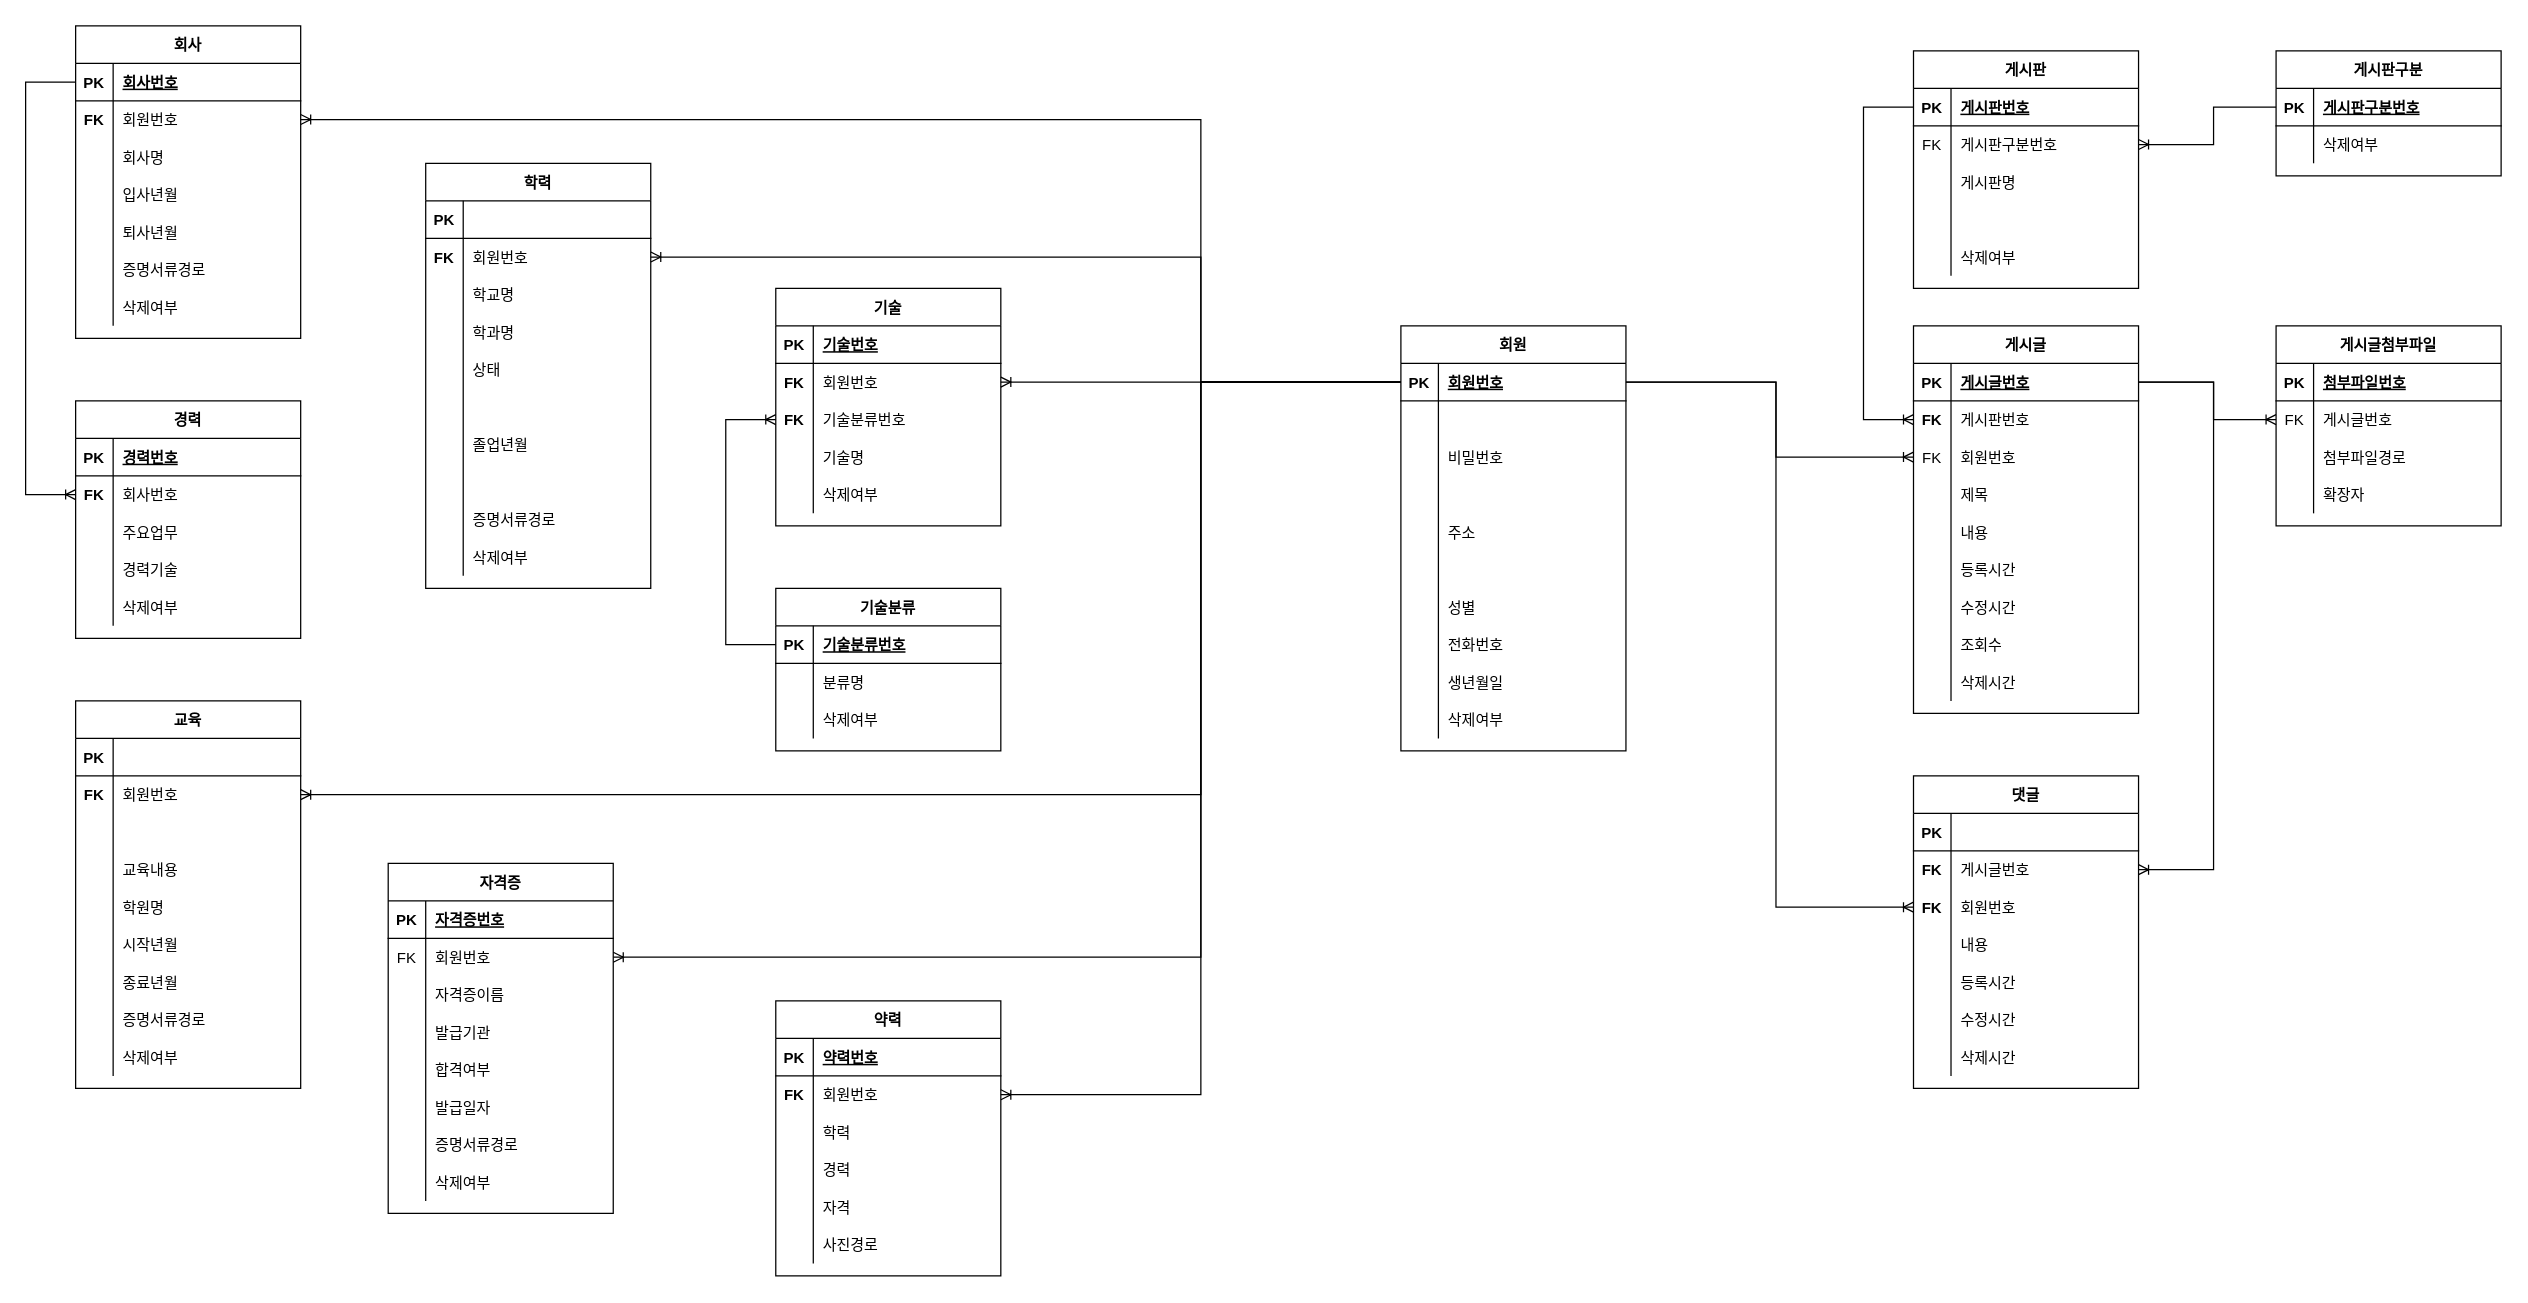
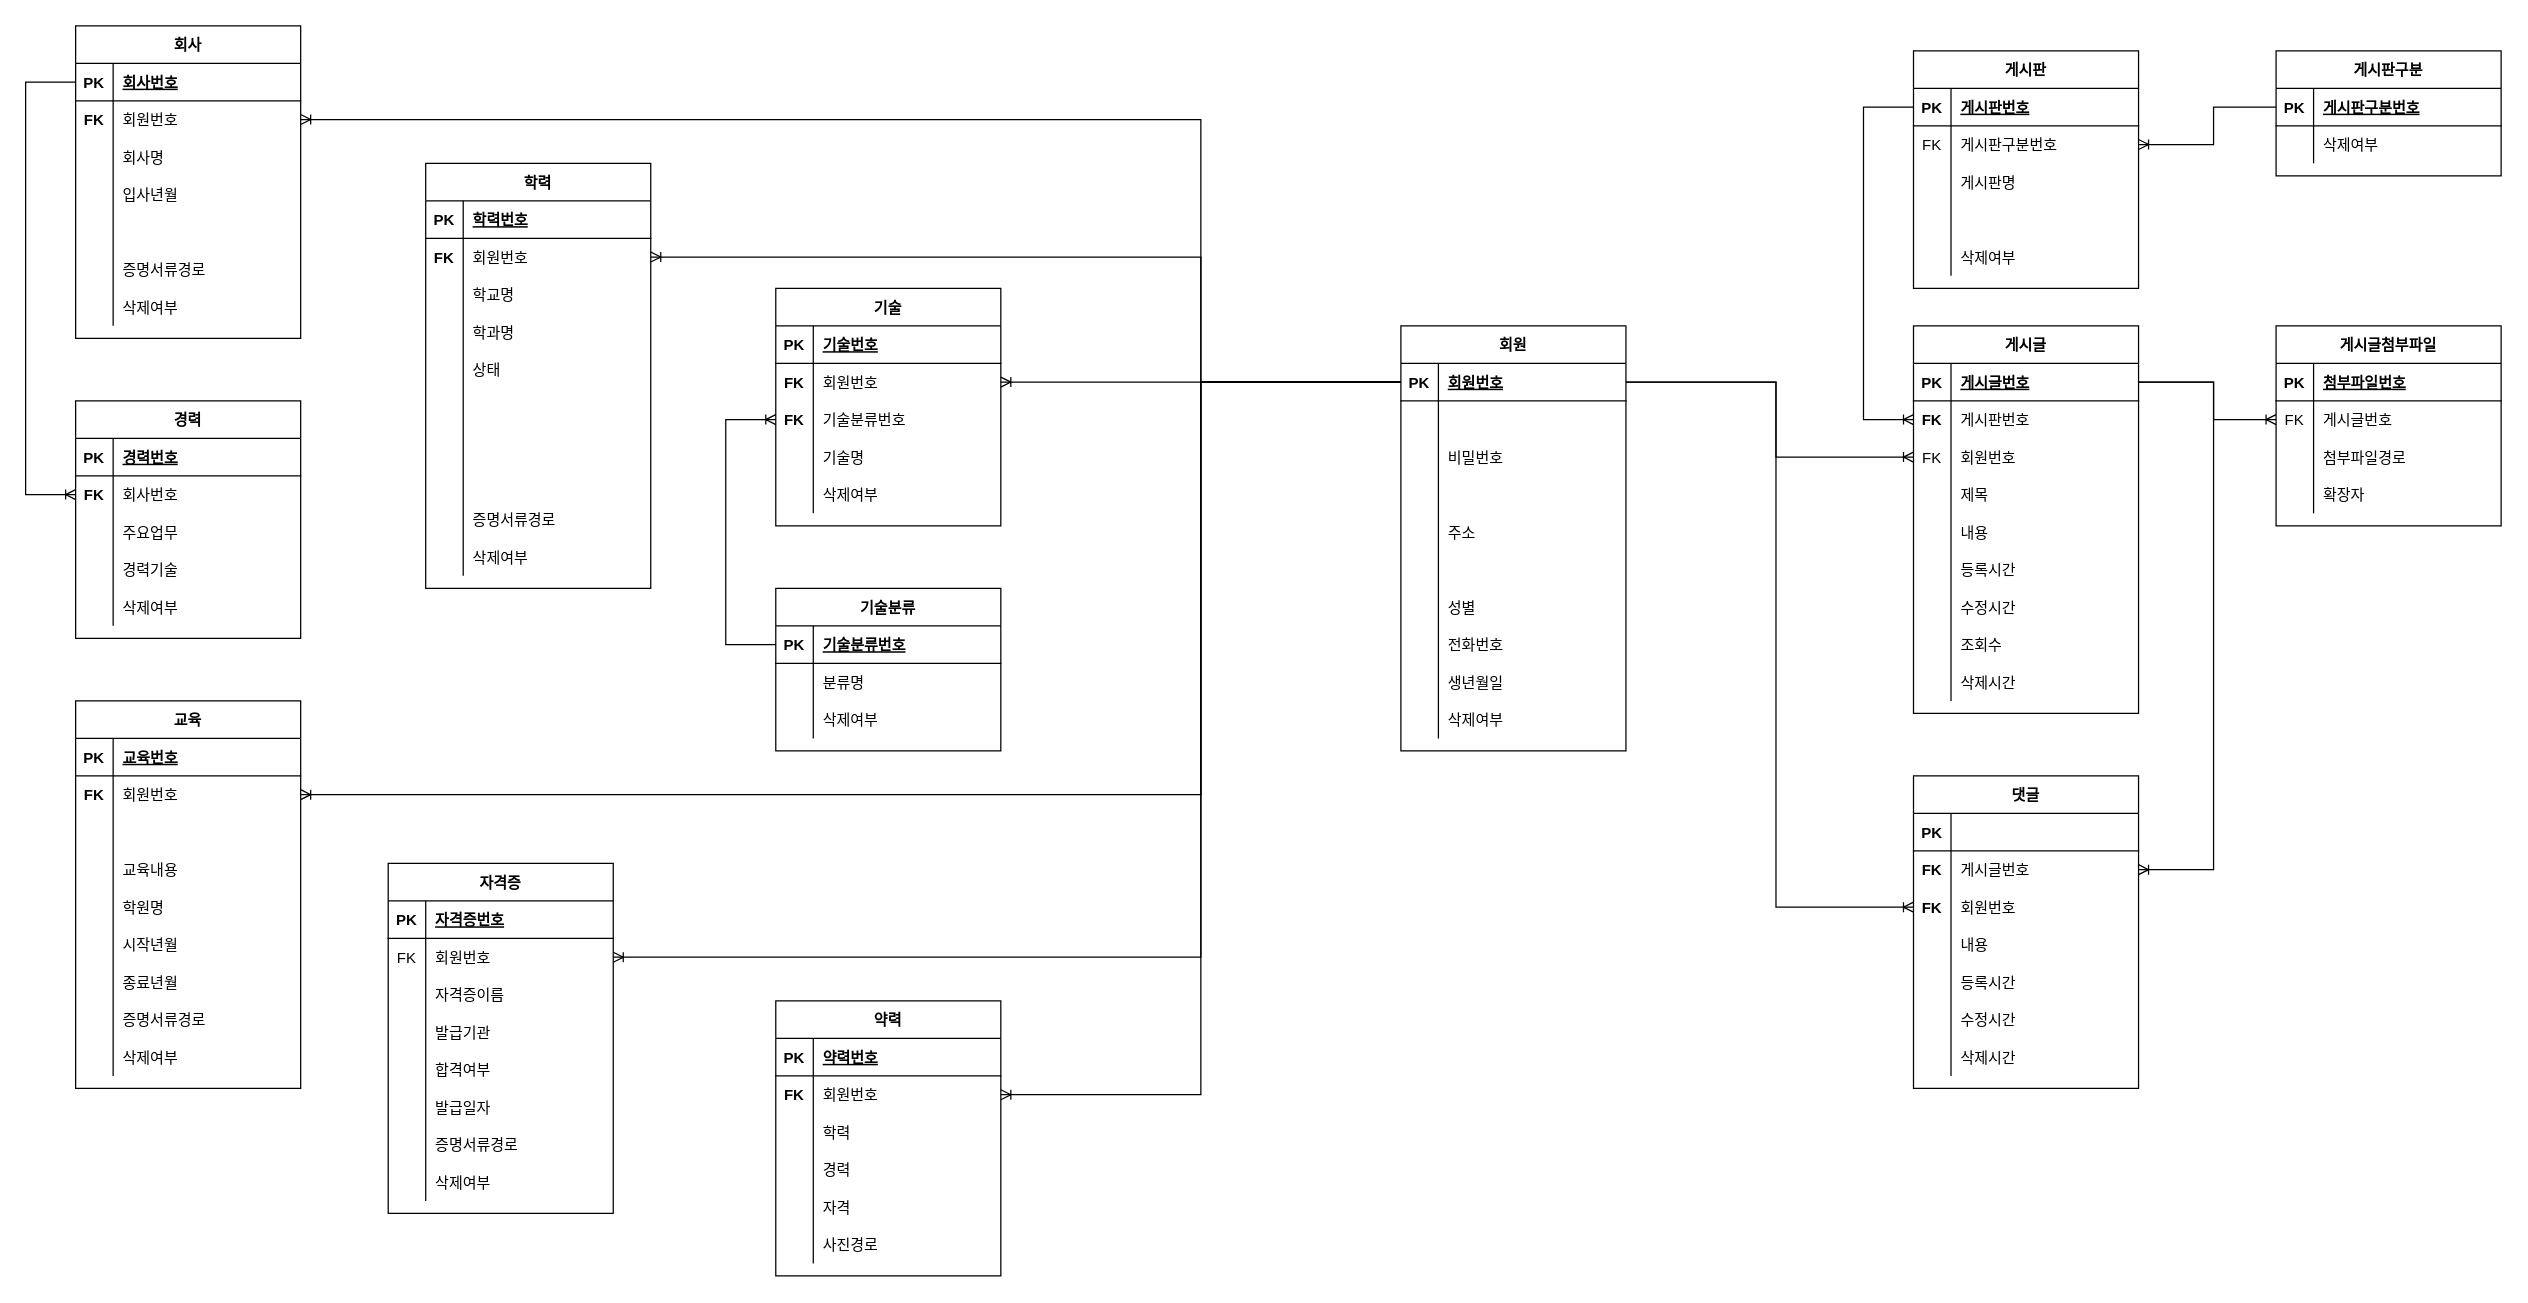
node "학력번호": added
node "퇴사년월": removed
node "졸업년월": removed
node "교육번호": added
